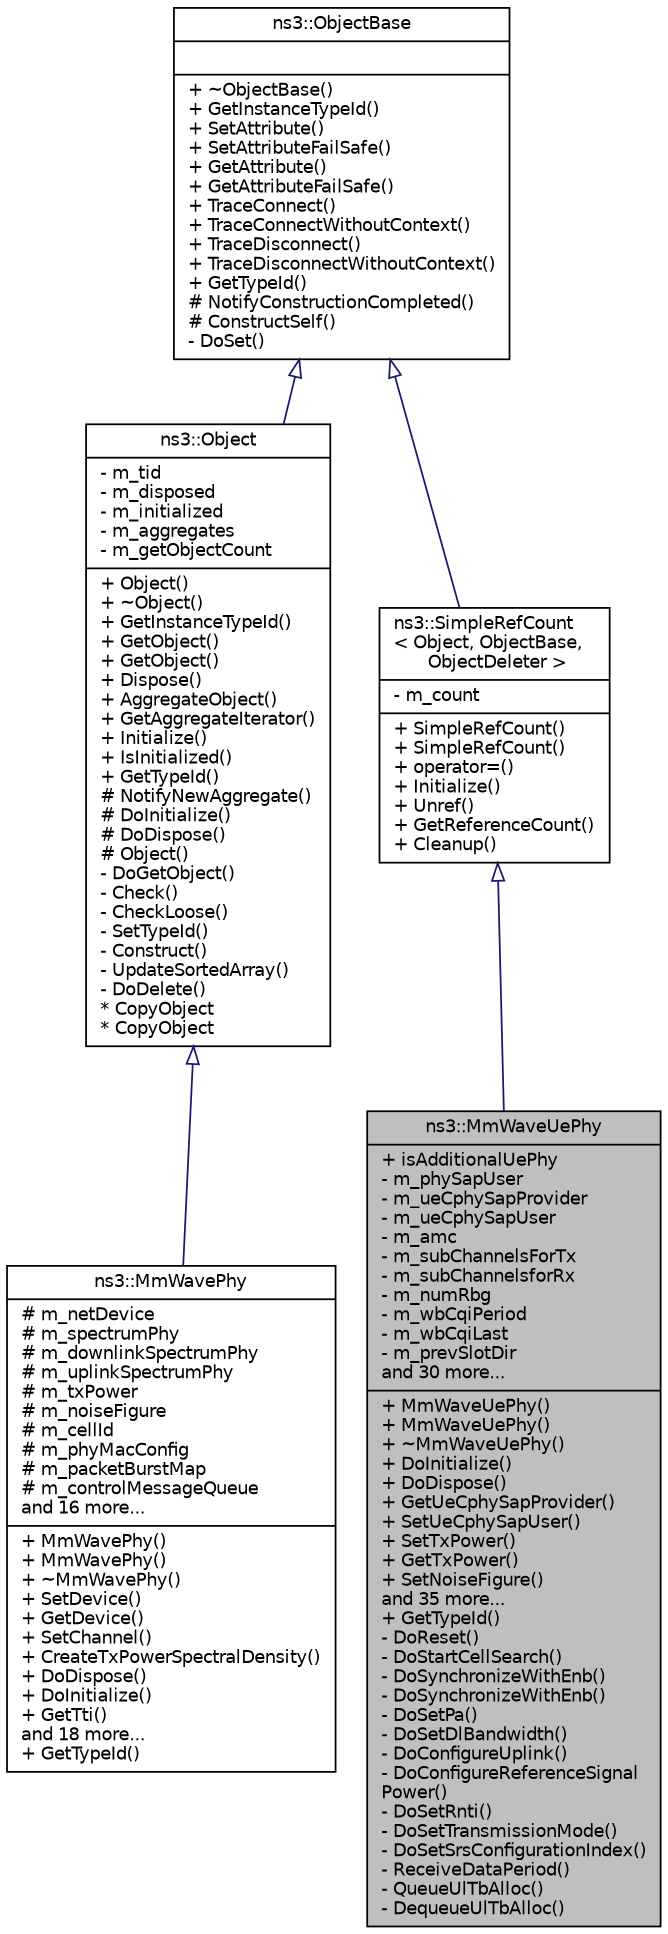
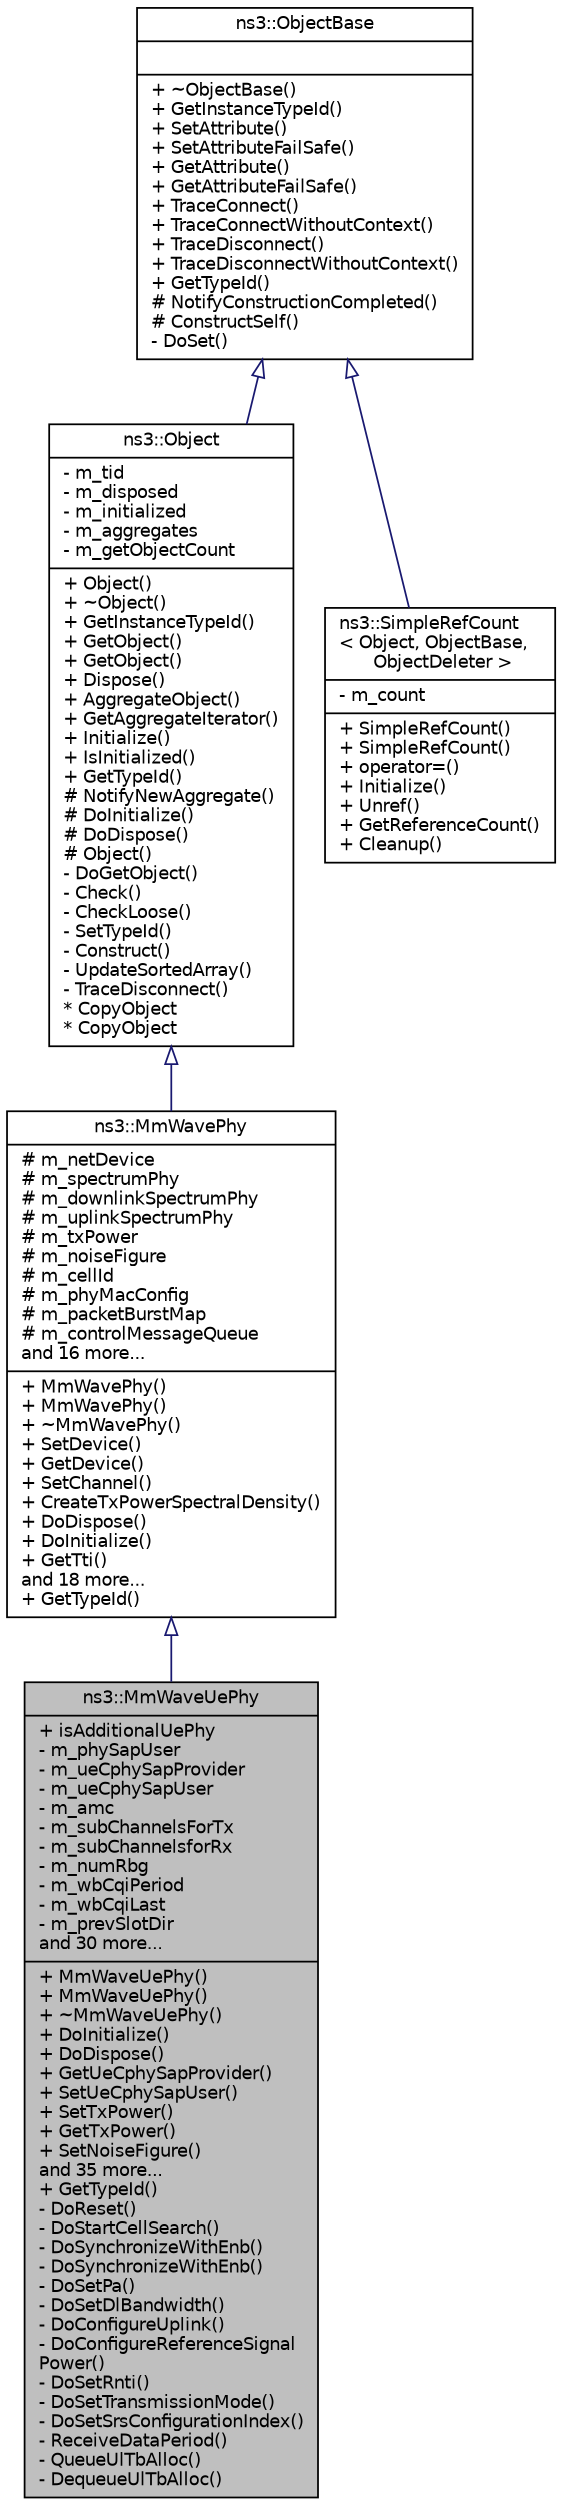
node "ns3::Object": text "- DoDelete()" -> "- TraceDisconnect()"
edge "ns3::MmWaveUePhy" -> "ns3::SimpleRefCount": now "ns3::MmWaveUePhy" -> "ns3::MmWavePhy"
